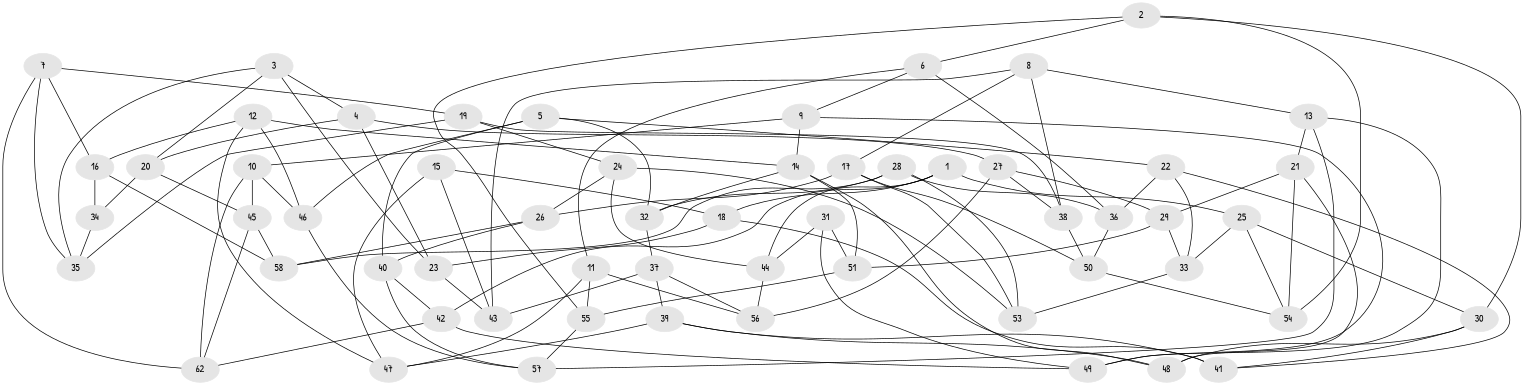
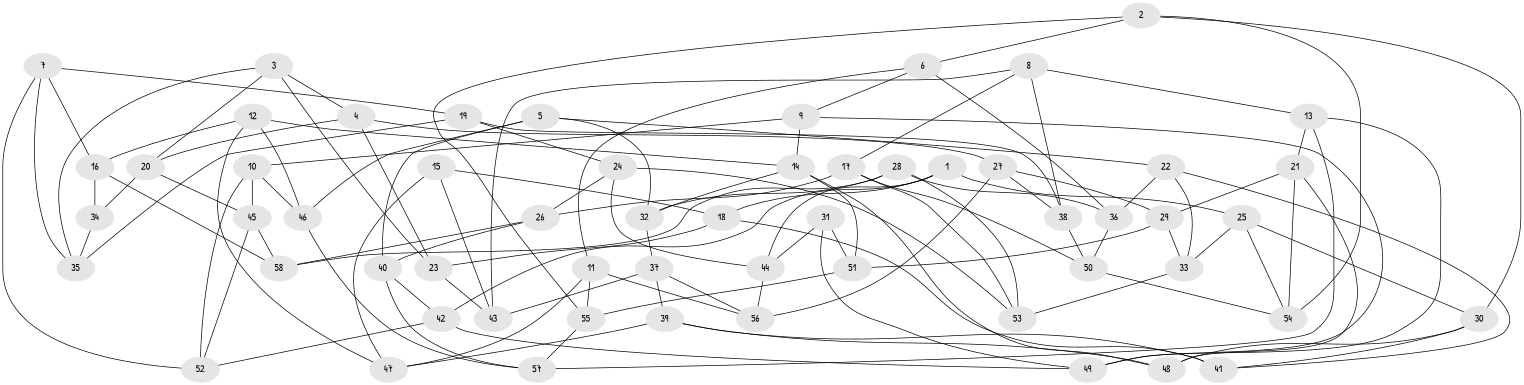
node "62": label "62" -> "52"
